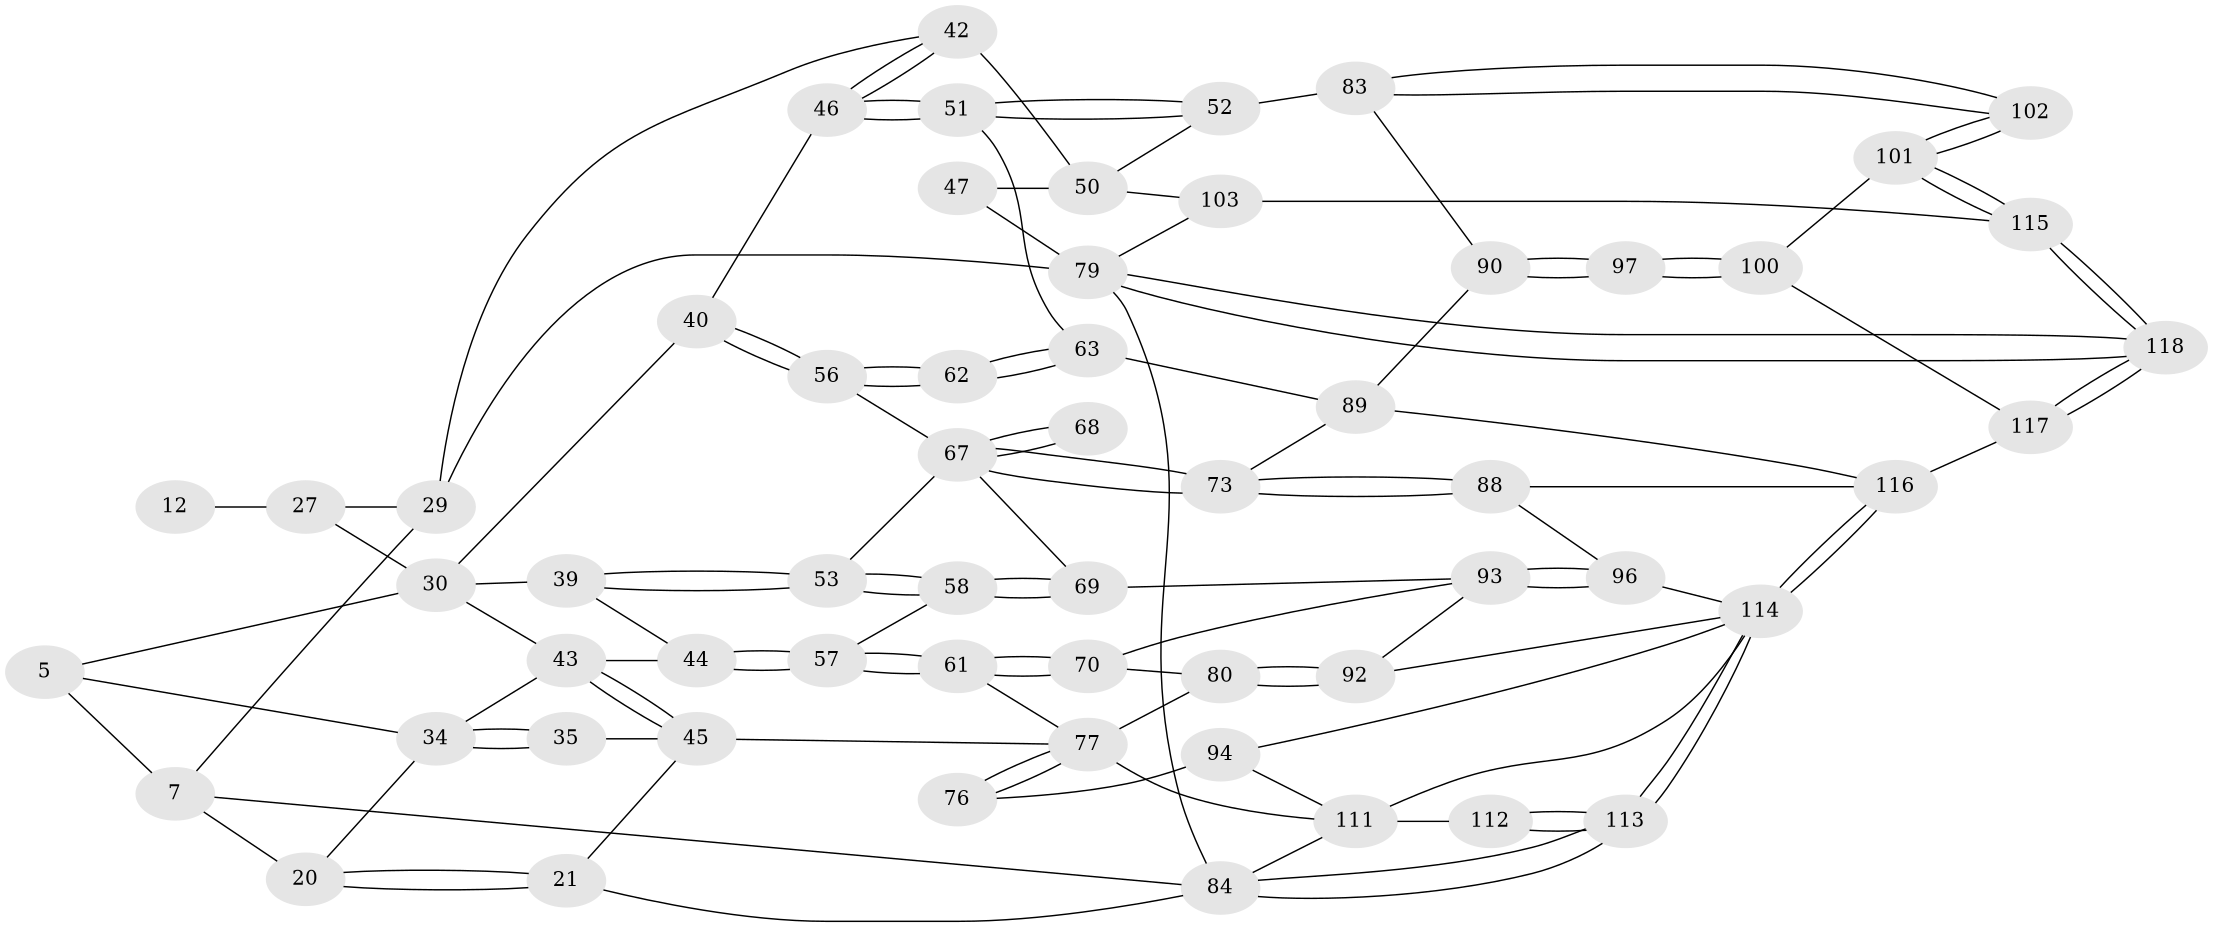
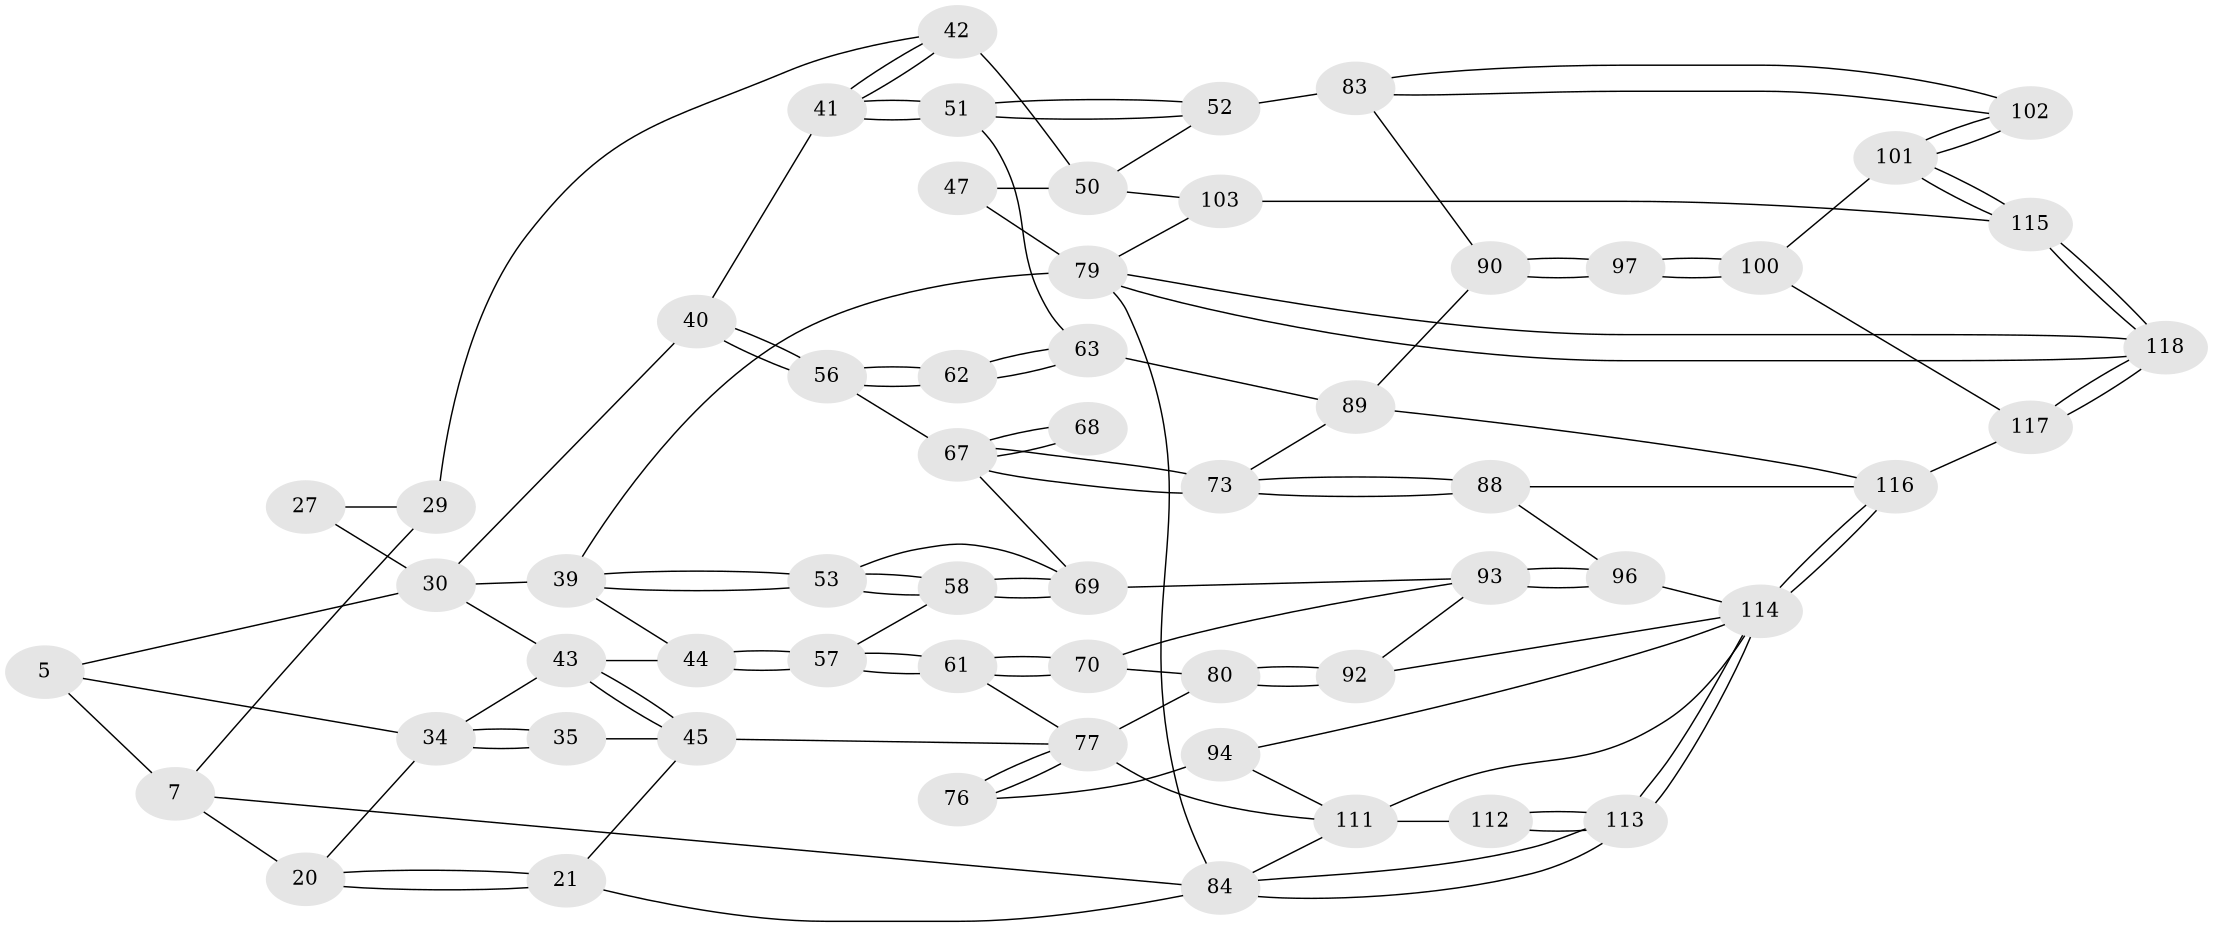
node "46": label "46" -> "41"
edge "79" -- "29": now "79" -- "39"
node "12": removed
edge "67" -- "53": now "69" -- "53"
